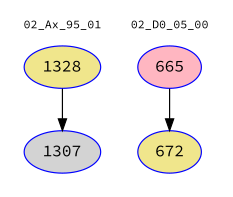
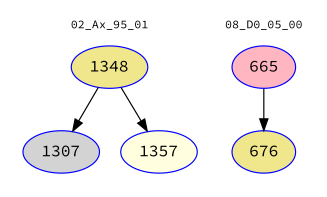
cluster "02_D0_05_00": label "02_D0_05_00" -> "08_D0_05_00"
node "1328": label "1328" -> "1348"
node "1357": added
node "672": label "672" -> "676"
